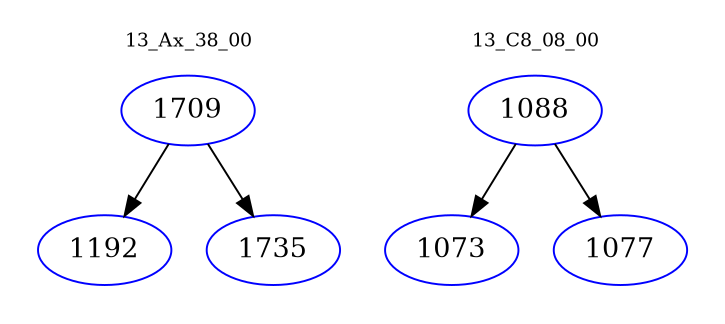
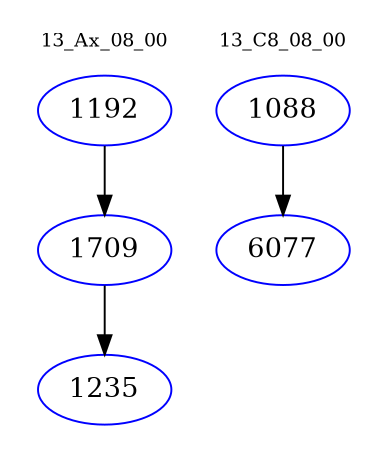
cluster "13_Ax_38_00": label "13_Ax_38_00" -> "13_Ax_08_00"
edge "1709" -> "1192": reversed
node "1735": label "1735" -> "1235"
node "1073": removed
node "1077": label "1077" -> "6077"
